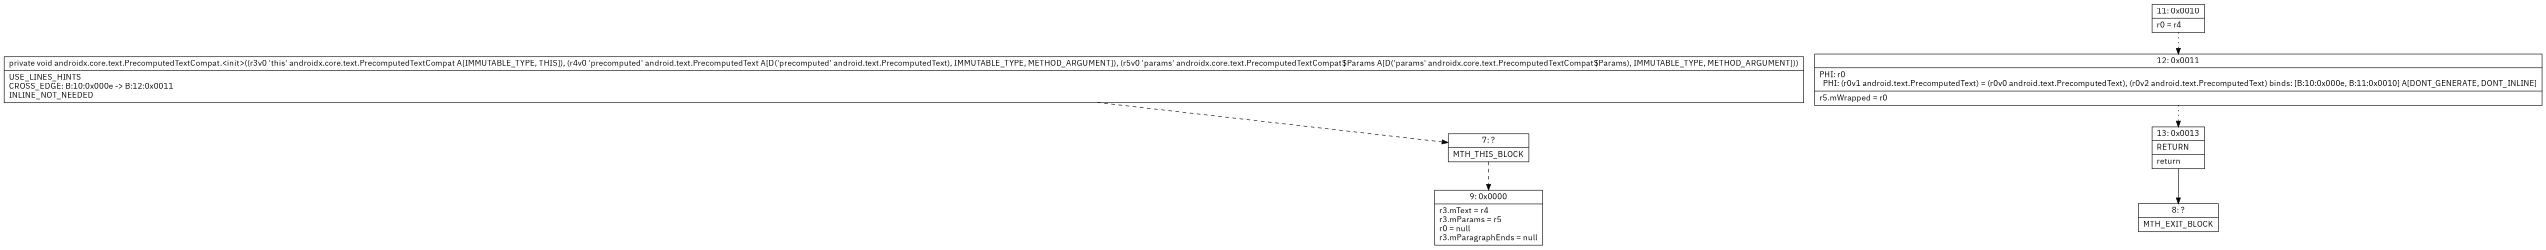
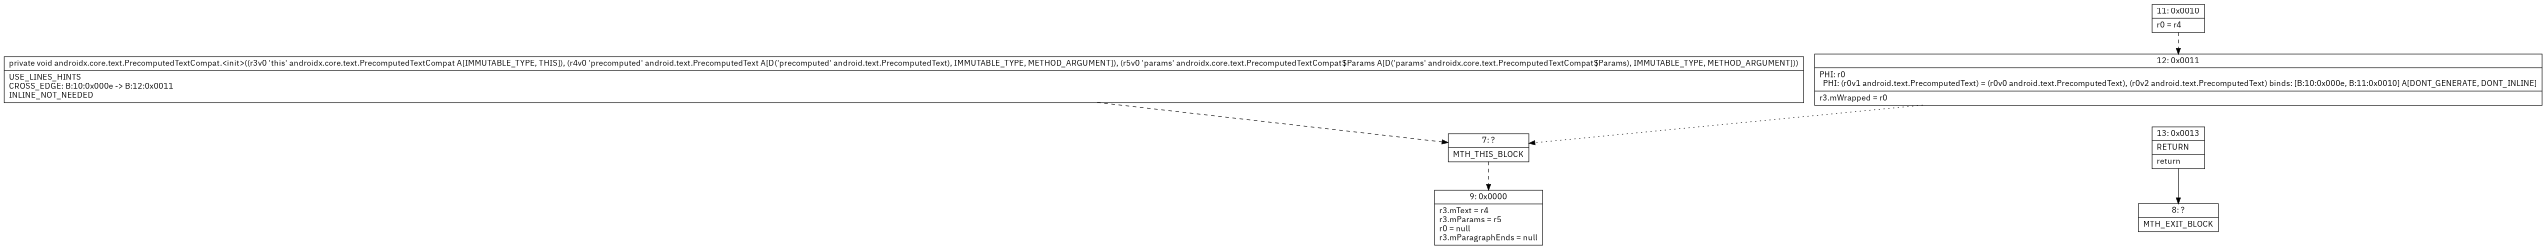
edge "11: 0x0010" -> "12: 0x0011": style dotted -> dashed
node "12: 0x0011": text "r5.mWrapped = r0" -> "r3.mWrapped = r0"
edge "12: 0x0011" -> "13: 0x0013": now "12: 0x0011" -> "7: ?"
